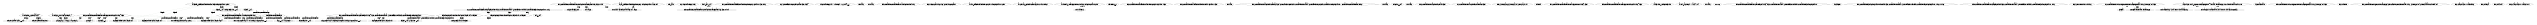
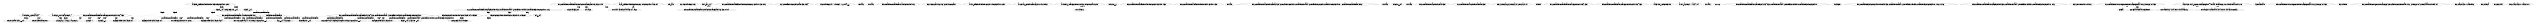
node "verbs.BeTrue == 0": label "verbs.BeTrue == 0" -> "verbs.Count == 0"
node "Entry Unk.Should": label "Entry Unk.Should" -> "Entry Entry.Should"
node "Assert.Equal(matchedValue, destinationType)": label "Assert.Equal(matchedValue, destinationType)" -> "Assert.Equal(matchedValue, expectedResult)"
edge "CommandLine.CommandLineParser" -> "DisplayHelpVerbText(options, helpInfo, verb)": added, label "CommandLine.CommandLineParser"
edge "CommandLine.CommandLineParser" -> "_settings.HelpWriter.Write(helpText)": added, label "CommandLine.CommandLineParser"
edge "var verbOption = optionMap[args[0]]" -> "verbOption.CreateInstance(options)": label "verbOption" -> "out bool"
node "return DoParseArgumentsCore(args, options);": label "return DoParseArgumentsCore(args, options);" -> "return DoParseArgumentsCore(verb, options);"
